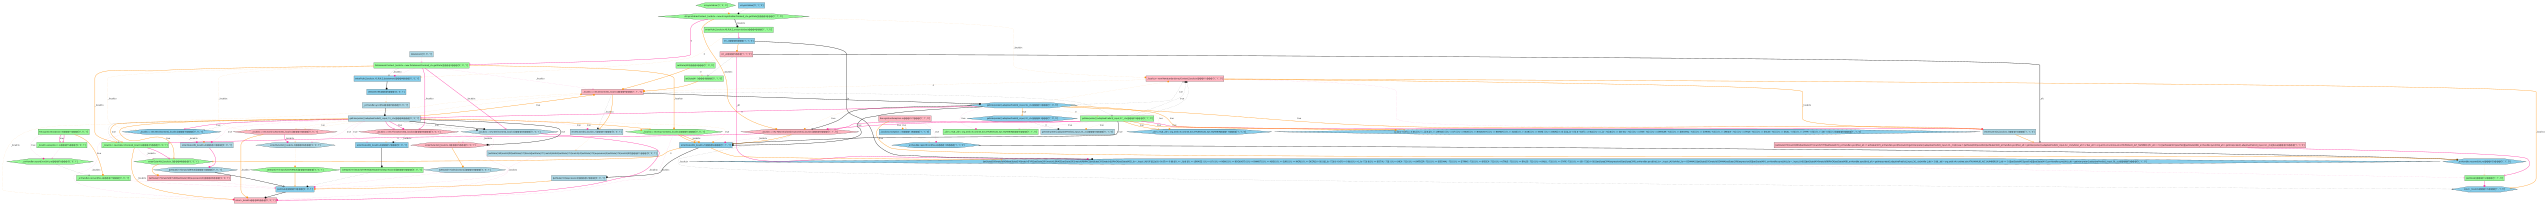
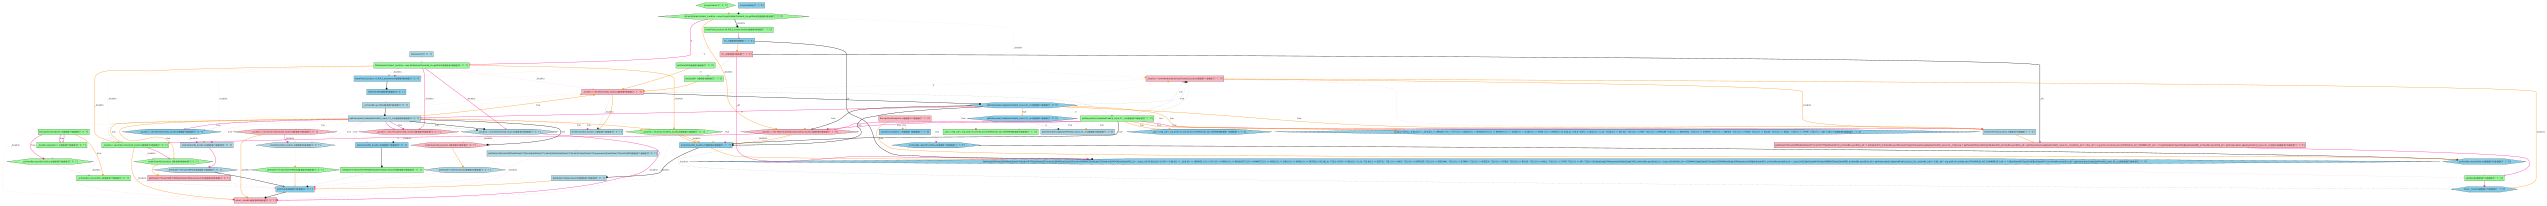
edge "RecognitionException re@@@74@@@['0', '0', '1']" -> "_errHandler.reportError(this,re)@@@76@@@['0', '0', '1']": style dotted -> bold
edge "enterOuterAlt(_localctx,7)@@@66@@@['1', '1', '1']" -> "enterOuterAlt(_localctx,5)@@@48@@@['0', '0', '1']": removed, label "0"
